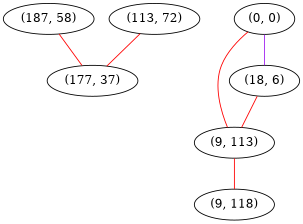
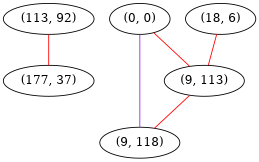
node "(187, 58)": removed
node "(113, 72)": label "(113, 72)" -> "(113, 92)"
edge "(0, 0)" -- "(18, 6)": now "(0, 0)" -- "(9, 118)"
